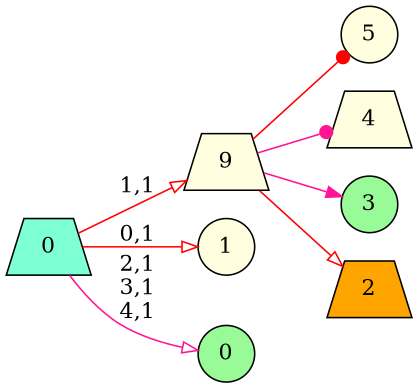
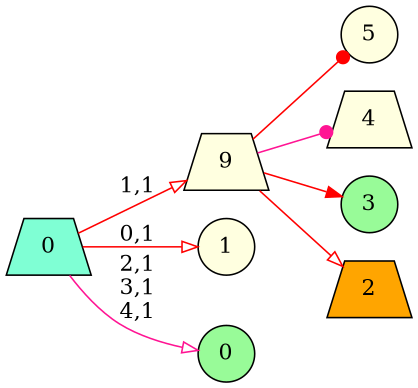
edge "9" -> "3": color deeppink -> red
